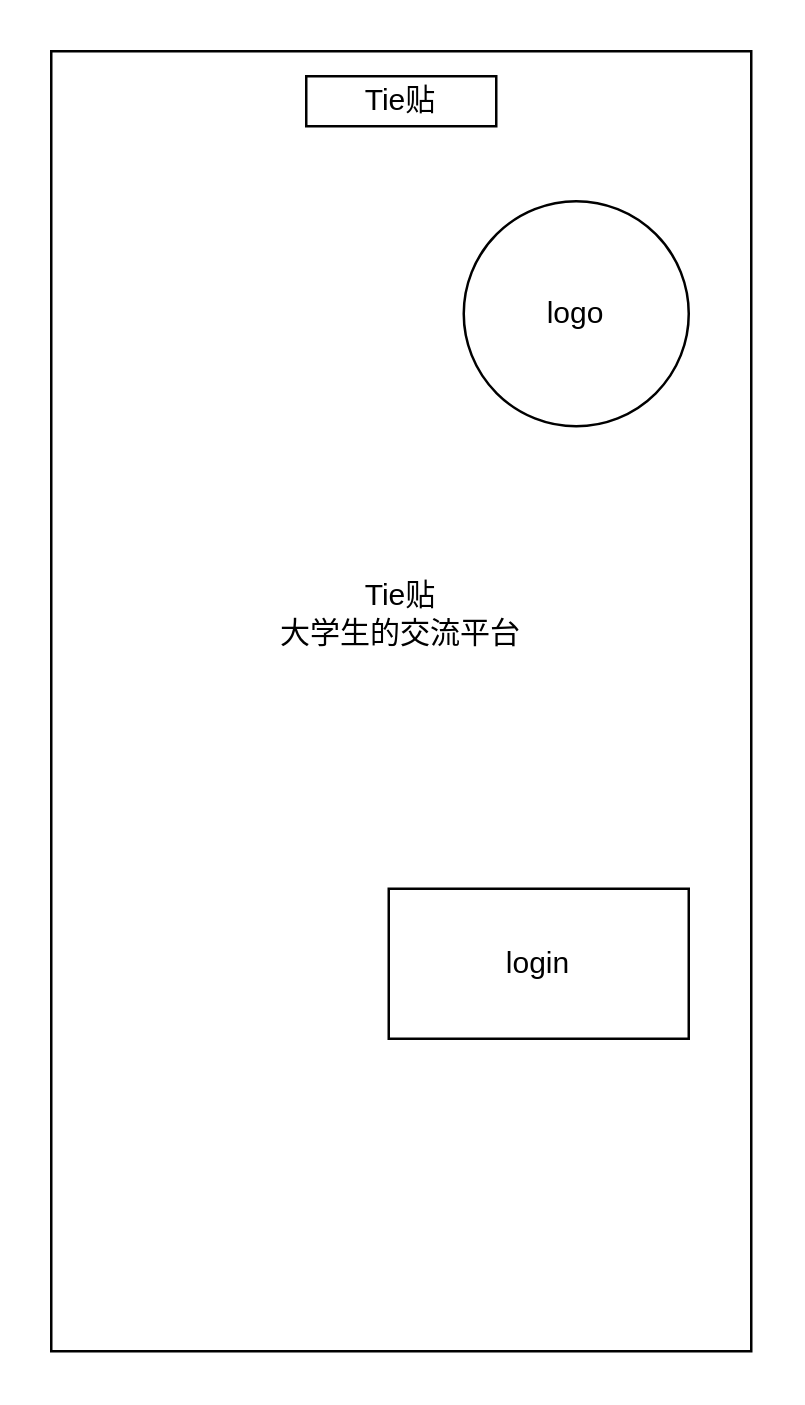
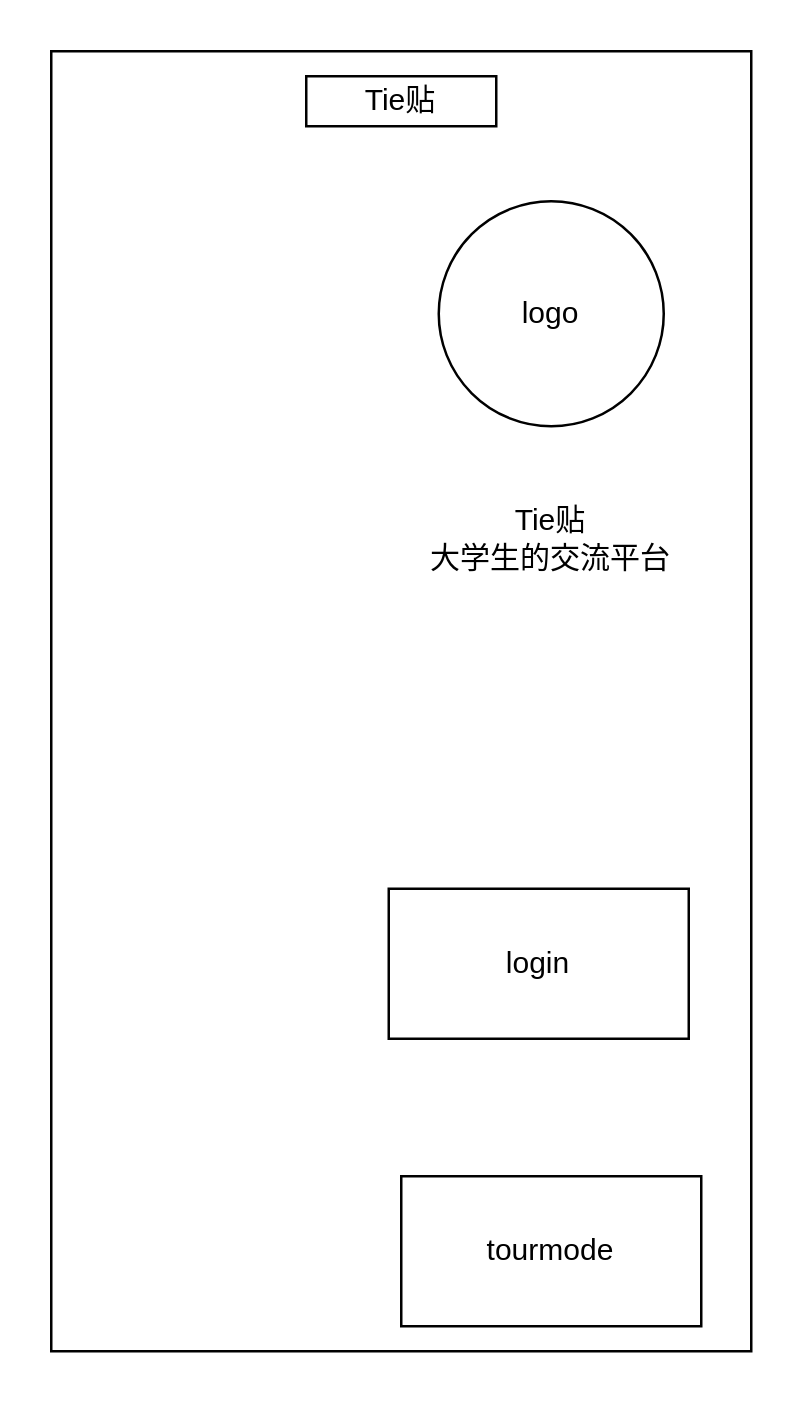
node "logo": moved (576, 314) -> (551, 314)
node "Tie贴 大学生的交流平台": moved (401, 614) -> (551, 539)
node "tourmode": added
